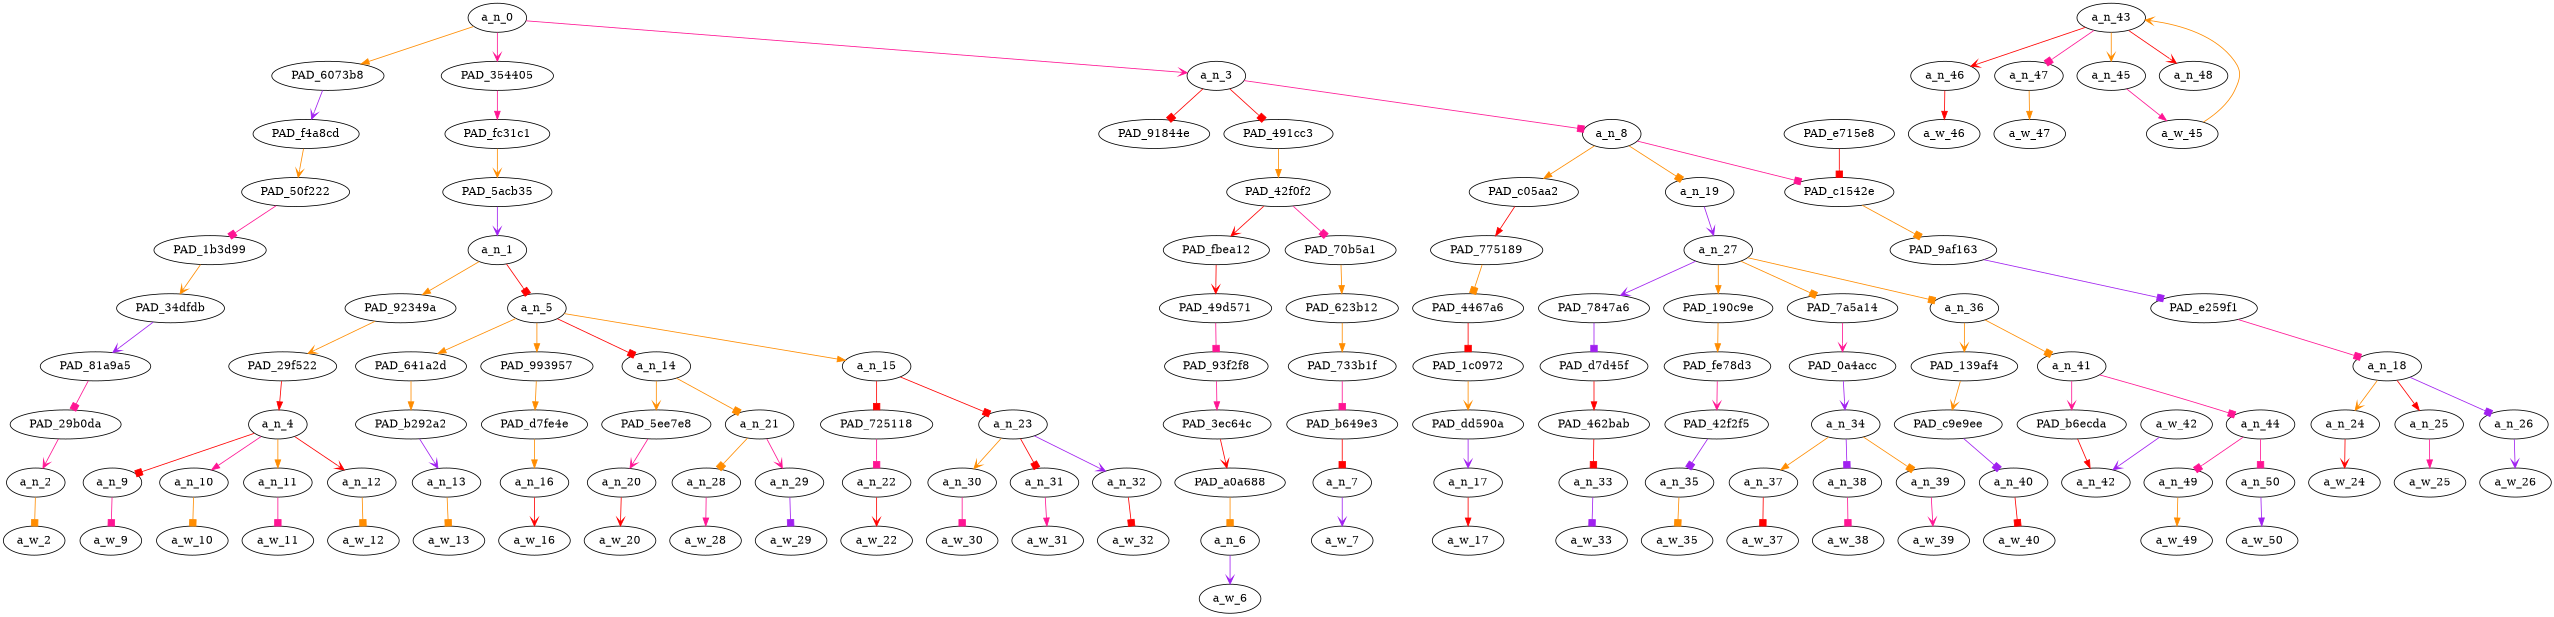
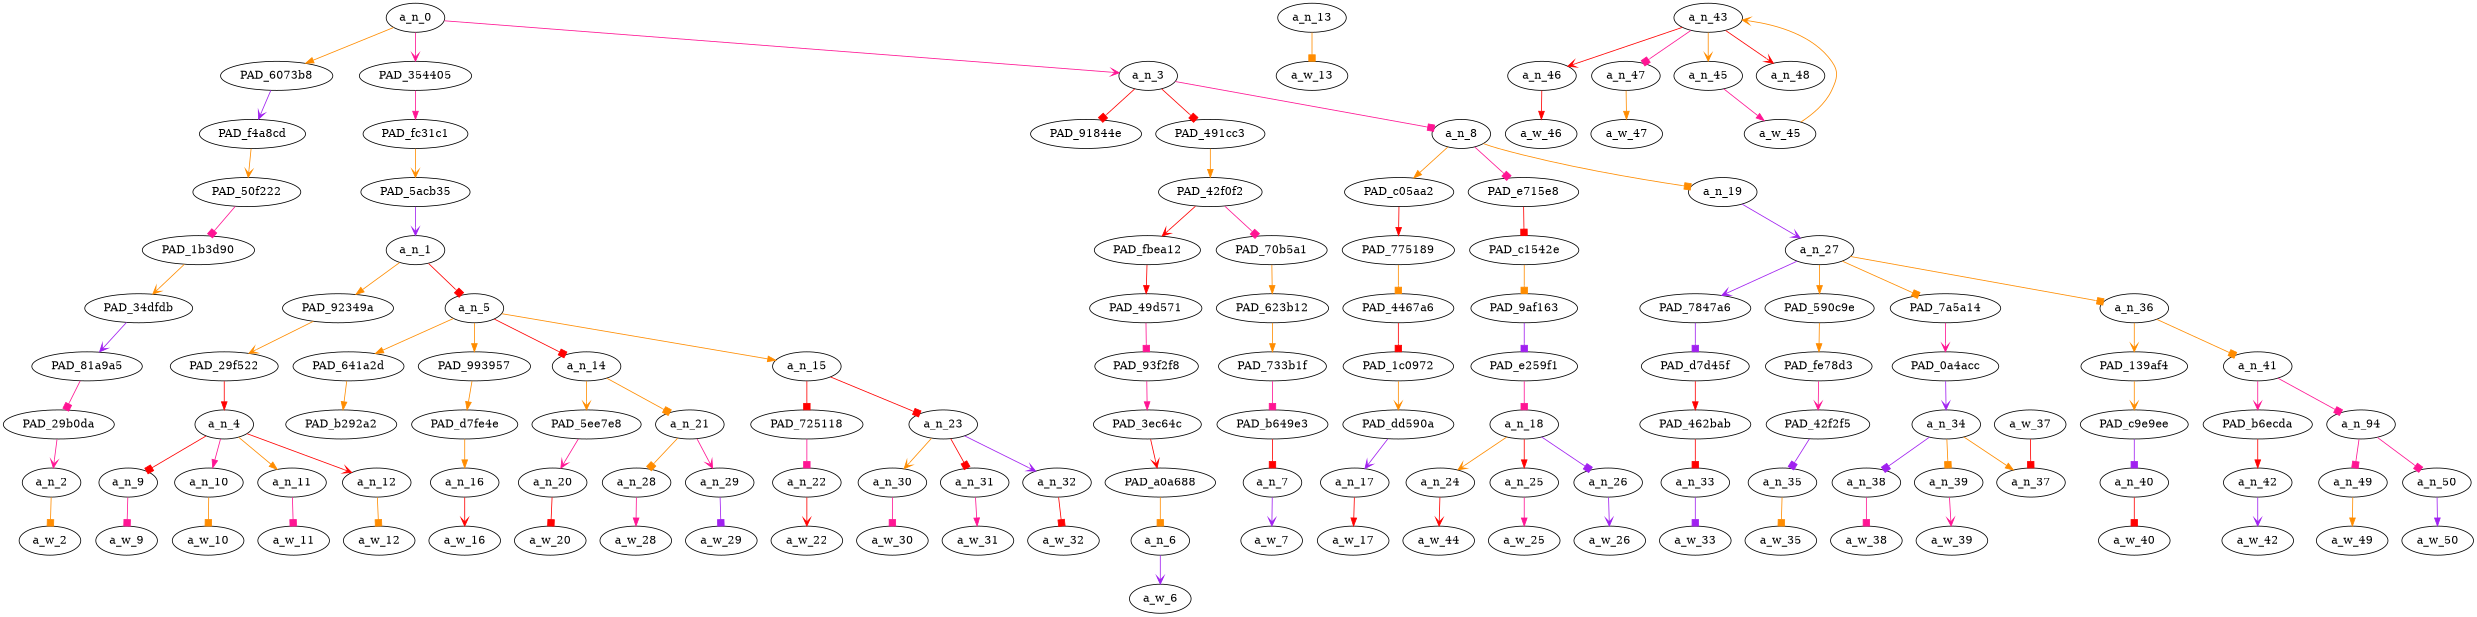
edge "a_n_8" -> "PAD_c1542e": now "a_n_8" -> "PAD_e715e8"
node "PAD_1b3d99": label "PAD_1b3d99" -> "PAD_1b3d90"
edge "PAD_fbea12" -> "PAD_49d571": arrowhead vee -> normal
node "PAD_190c9e": label "PAD_190c9e" -> "PAD_590c9e"
node "a_n_44": label "a_n_44" -> "a_n_94"
edge "PAD_b292a2" -> "a_n_13": removed
edge "a_w_42" -> "a_n_42": reversed
node "a_w_24": label "a_w_24" -> "a_w_44"
edge "a_n_20" -> "a_w_20": arrowhead vee -> box
edge "a_n_37" -> "a_w_37": reversed
